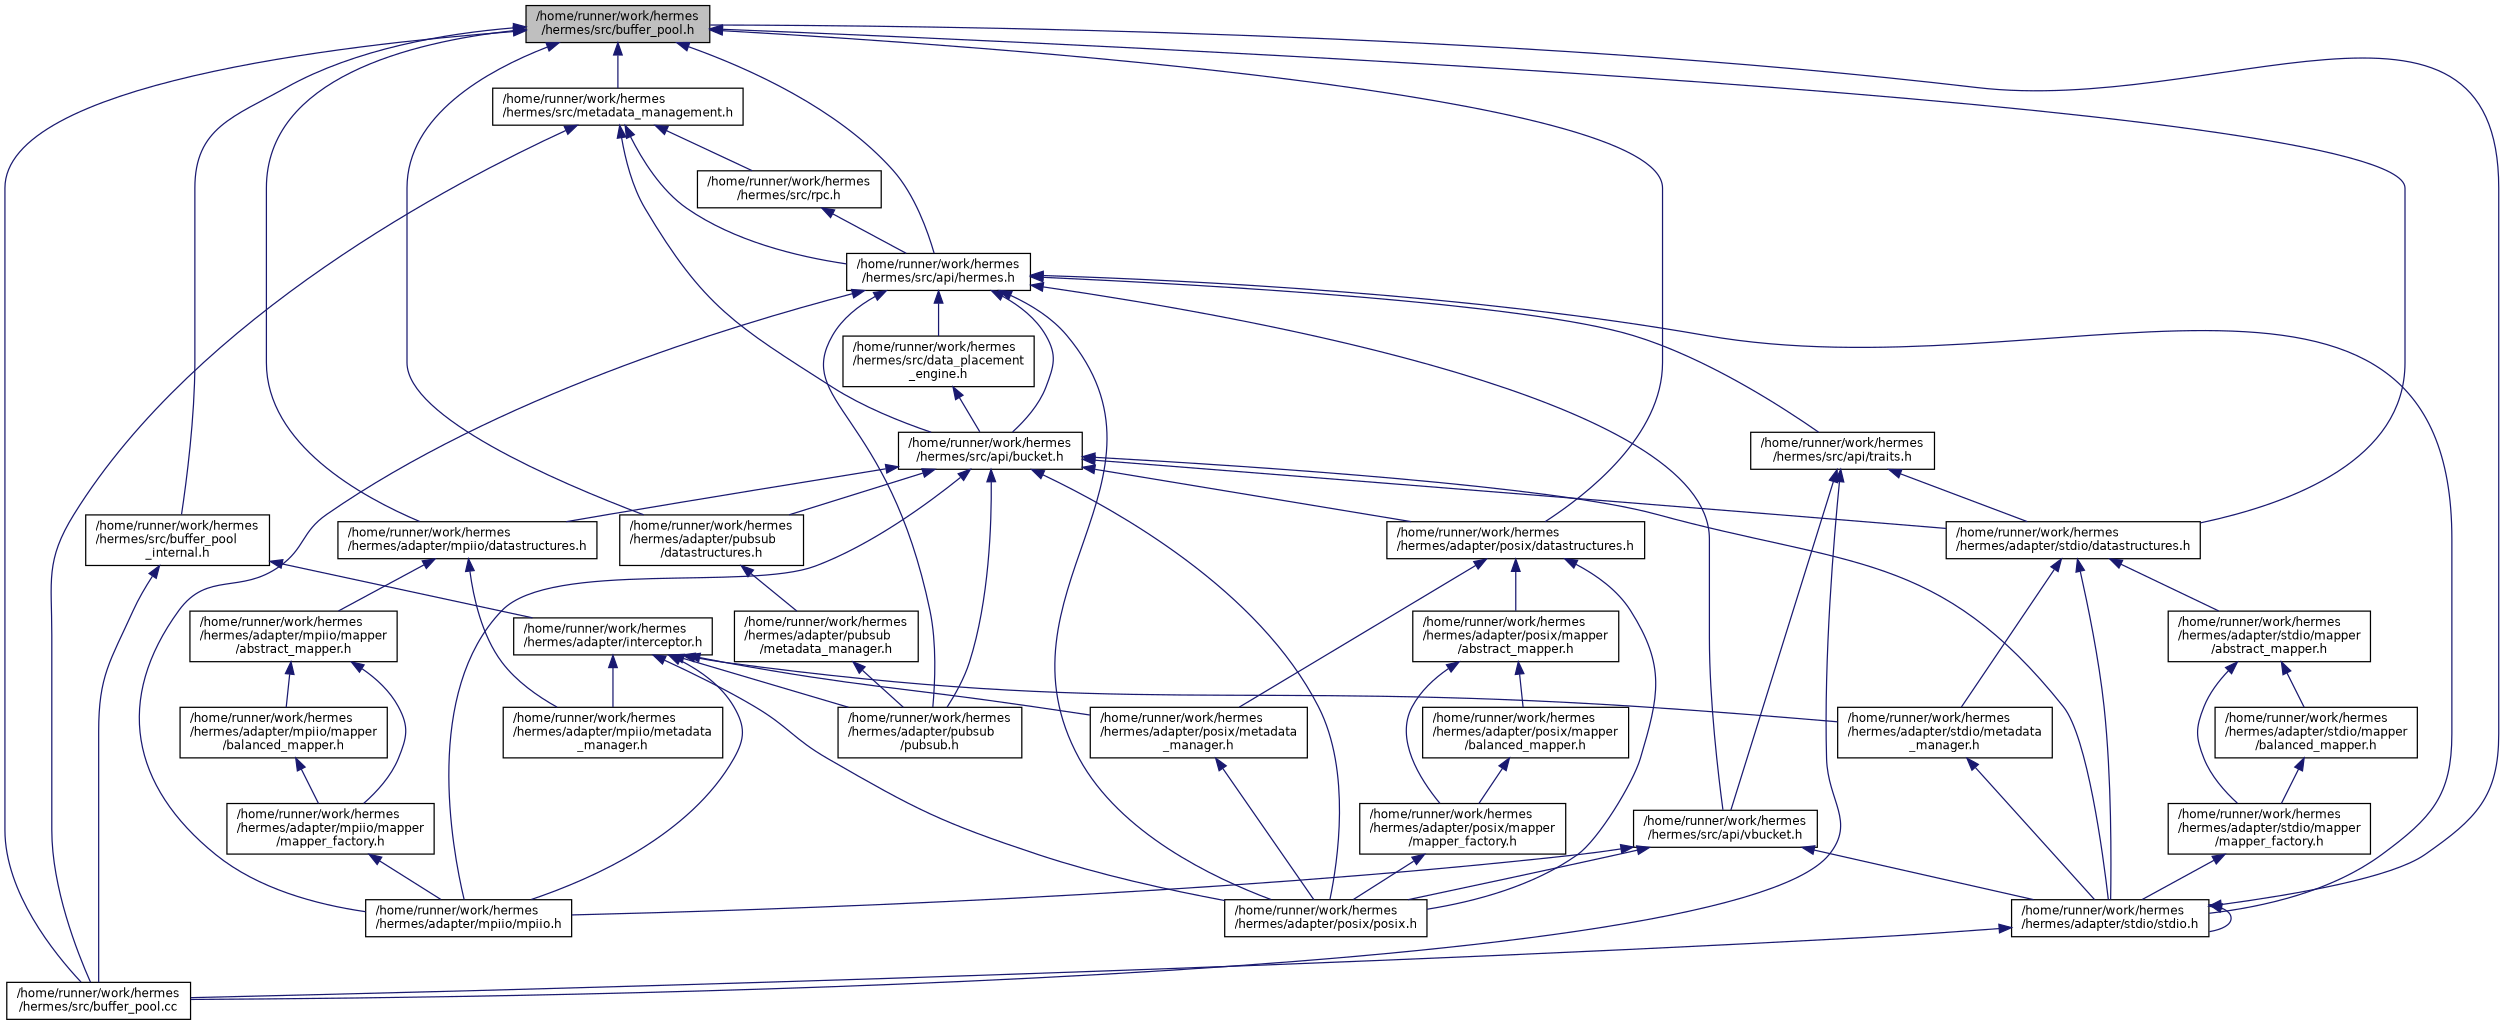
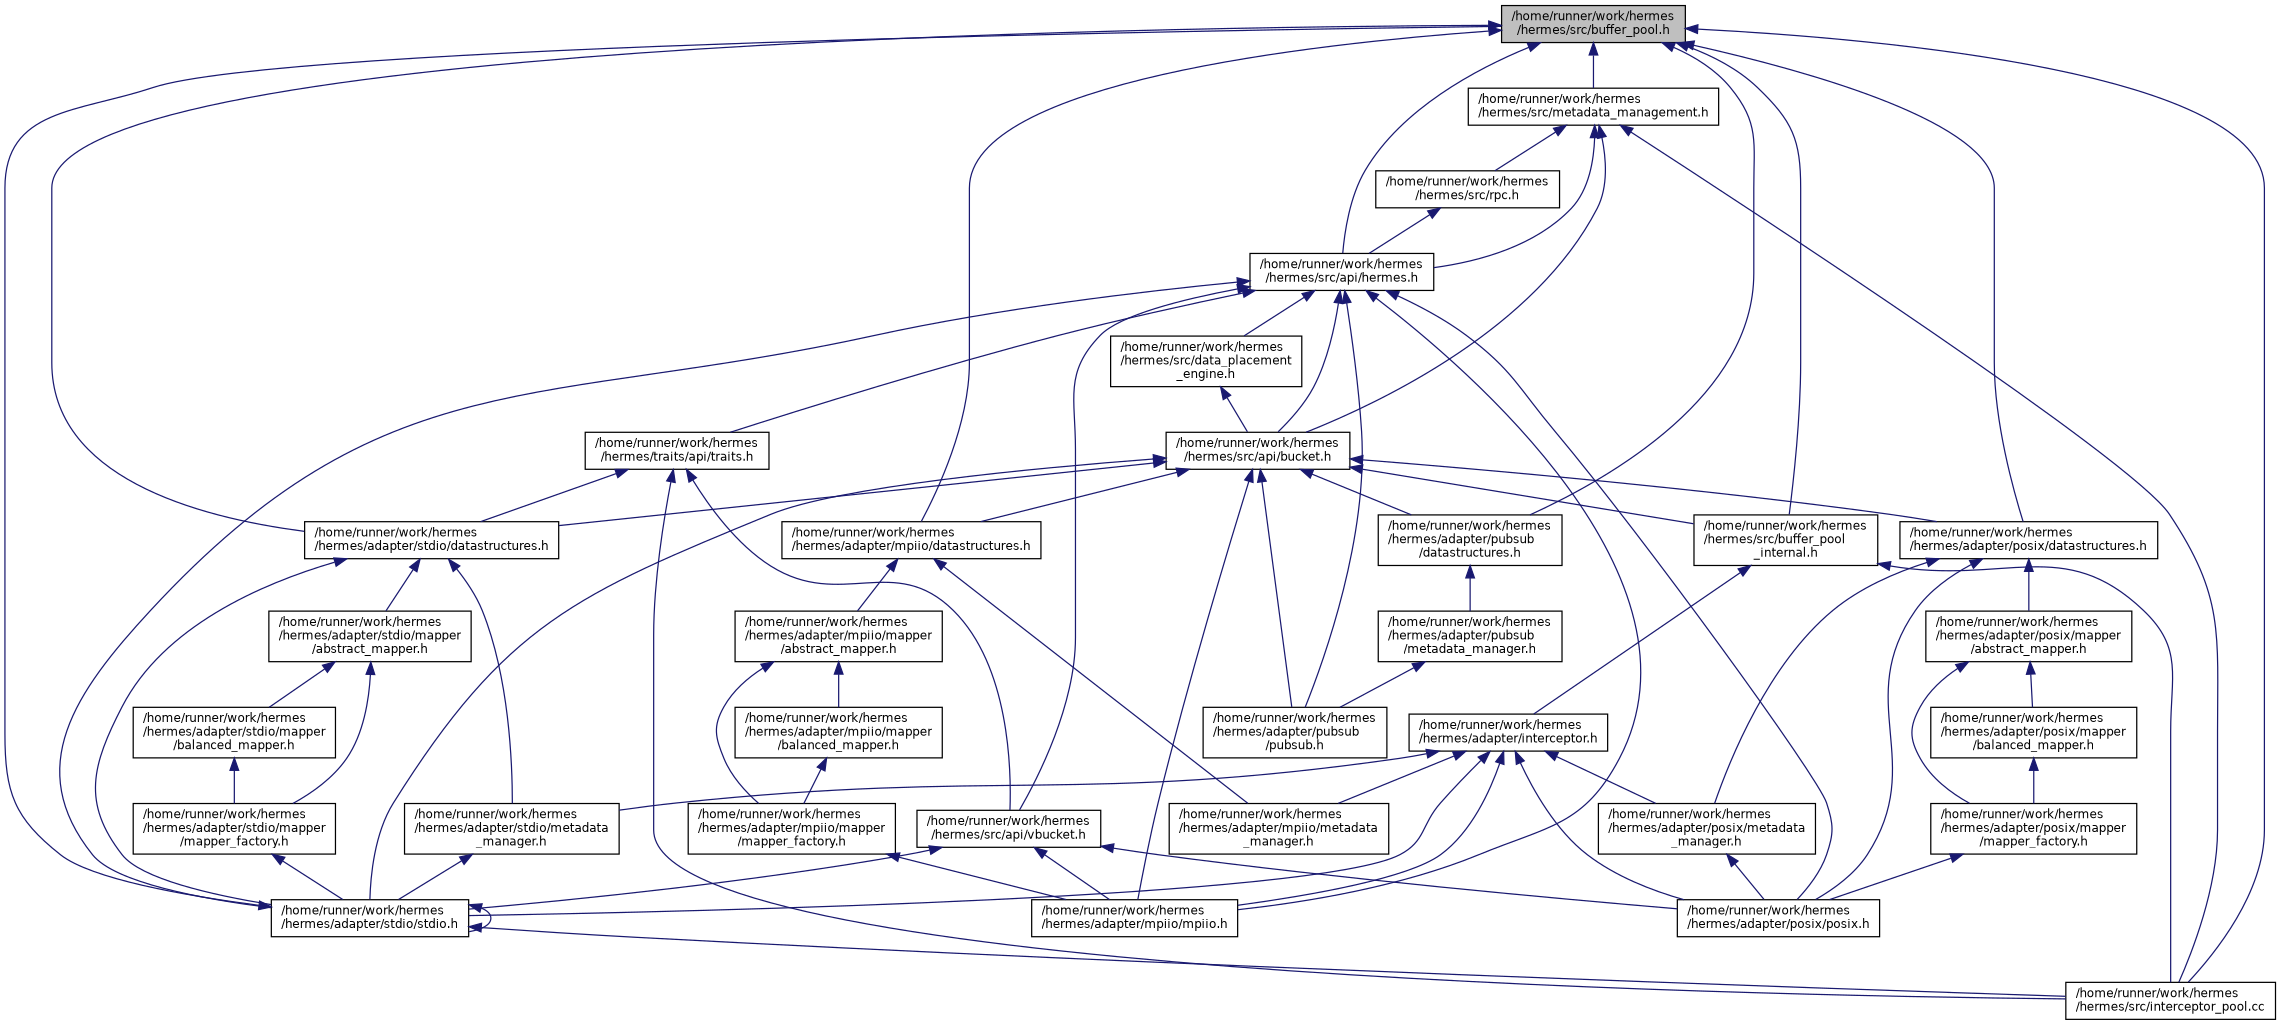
node "/home/runner/work/hermes /hermes/src/api/traits.h": label "/home/runner/work/hermes /hermes/src/api/traits.h" -> "/home/runner/work/hermes /hermes/traits/api/traits.h"
edge "/home/runner/work/hermes /hermes/adapter/posix/posix.h" -> "/home/runner/work/hermes /hermes/src/api/bucket.h": now "/home/runner/work/hermes /hermes/src/buffer_pool _internal.h" -> "/home/runner/work/hermes /hermes/src/api/bucket.h"
edge "/home/runner/work/hermes /hermes/adapter/pubsub /pubsub.h" -> "/home/runner/work/hermes /hermes/adapter/interceptor.h": now "/home/runner/work/hermes /hermes/adapter/stdio/stdio.h" -> "/home/runner/work/hermes /hermes/adapter/interceptor.h"
node "/home/runner/work/hermes /hermes/src/buffer_pool.cc": label "/home/runner/work/hermes /hermes/src/buffer_pool.cc" -> "/home/runner/work/hermes /hermes/src/interceptor_pool.cc"
